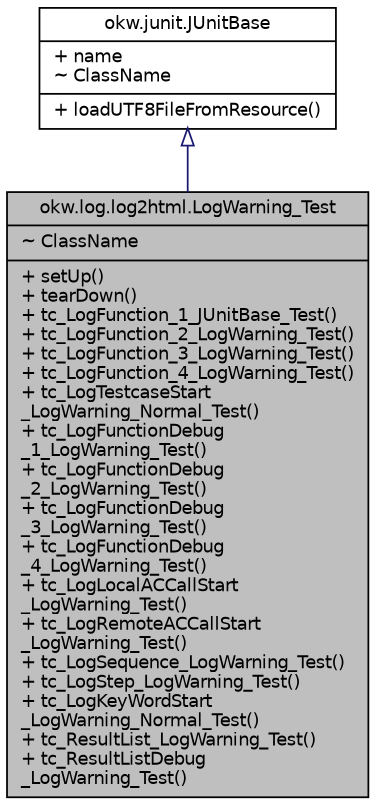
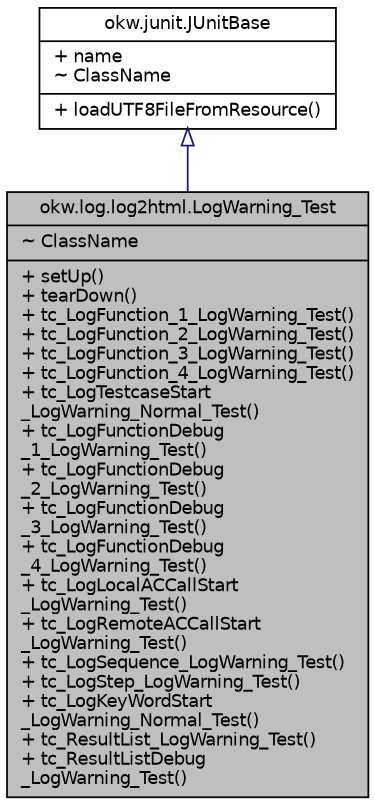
node "okw.log.log2html.LogWarning_Test": text "+ tc_LogFunction_1_JUnitBase_Test()" -> "+ tc_LogFunction_1_LogWarning_Test()"
